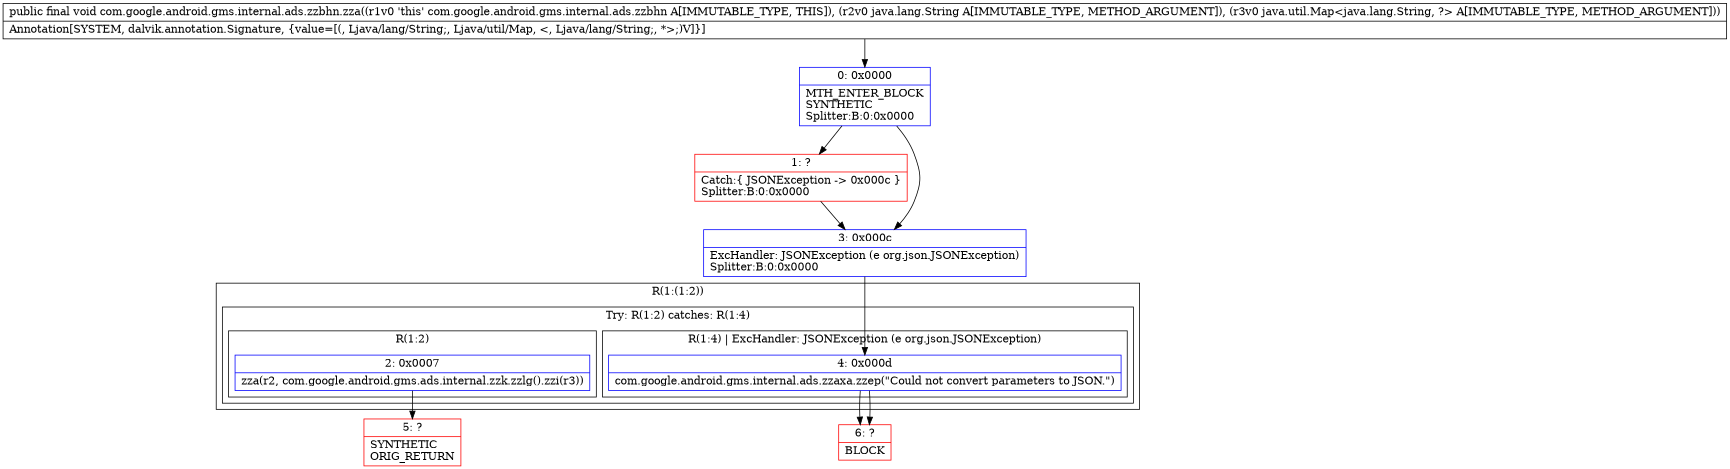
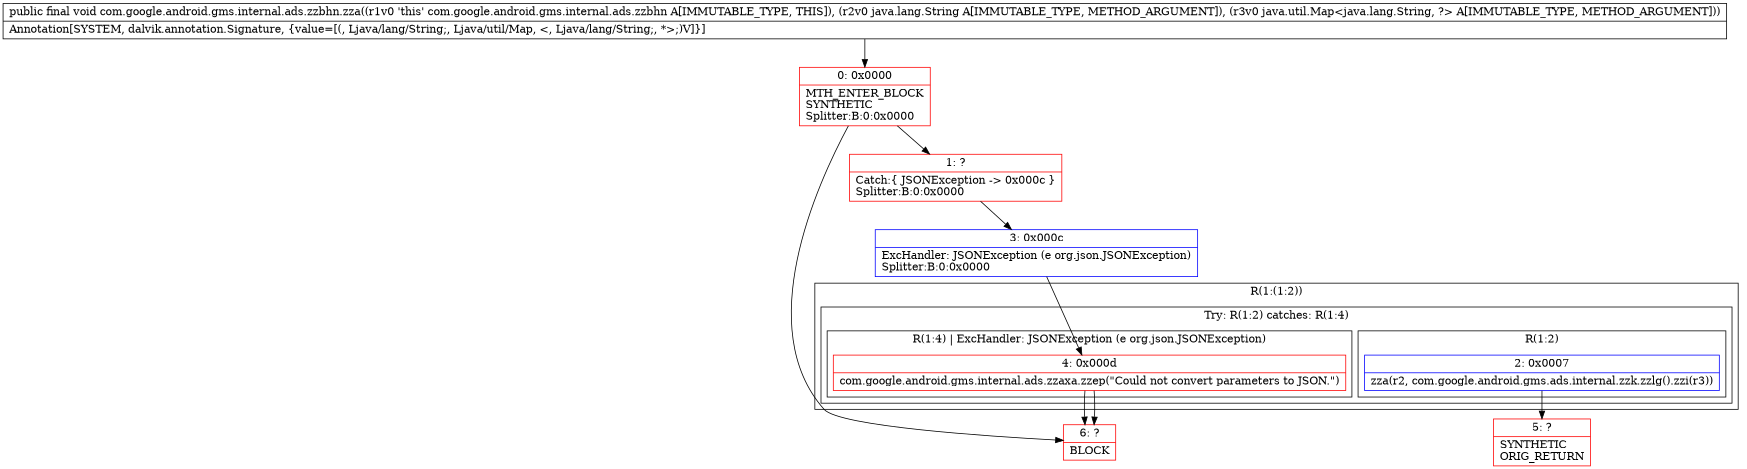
node "0: 0x0000": color blue -> red
edge "0: 0x0000" -> "3: 0x000c": now "0: 0x0000" -> "6: ?"
node "4: 0x000d": color blue -> red
